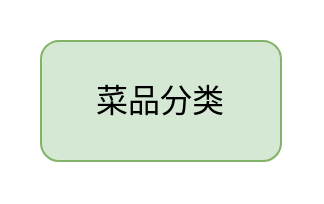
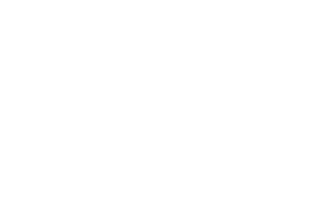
node "菜品分类": removed
